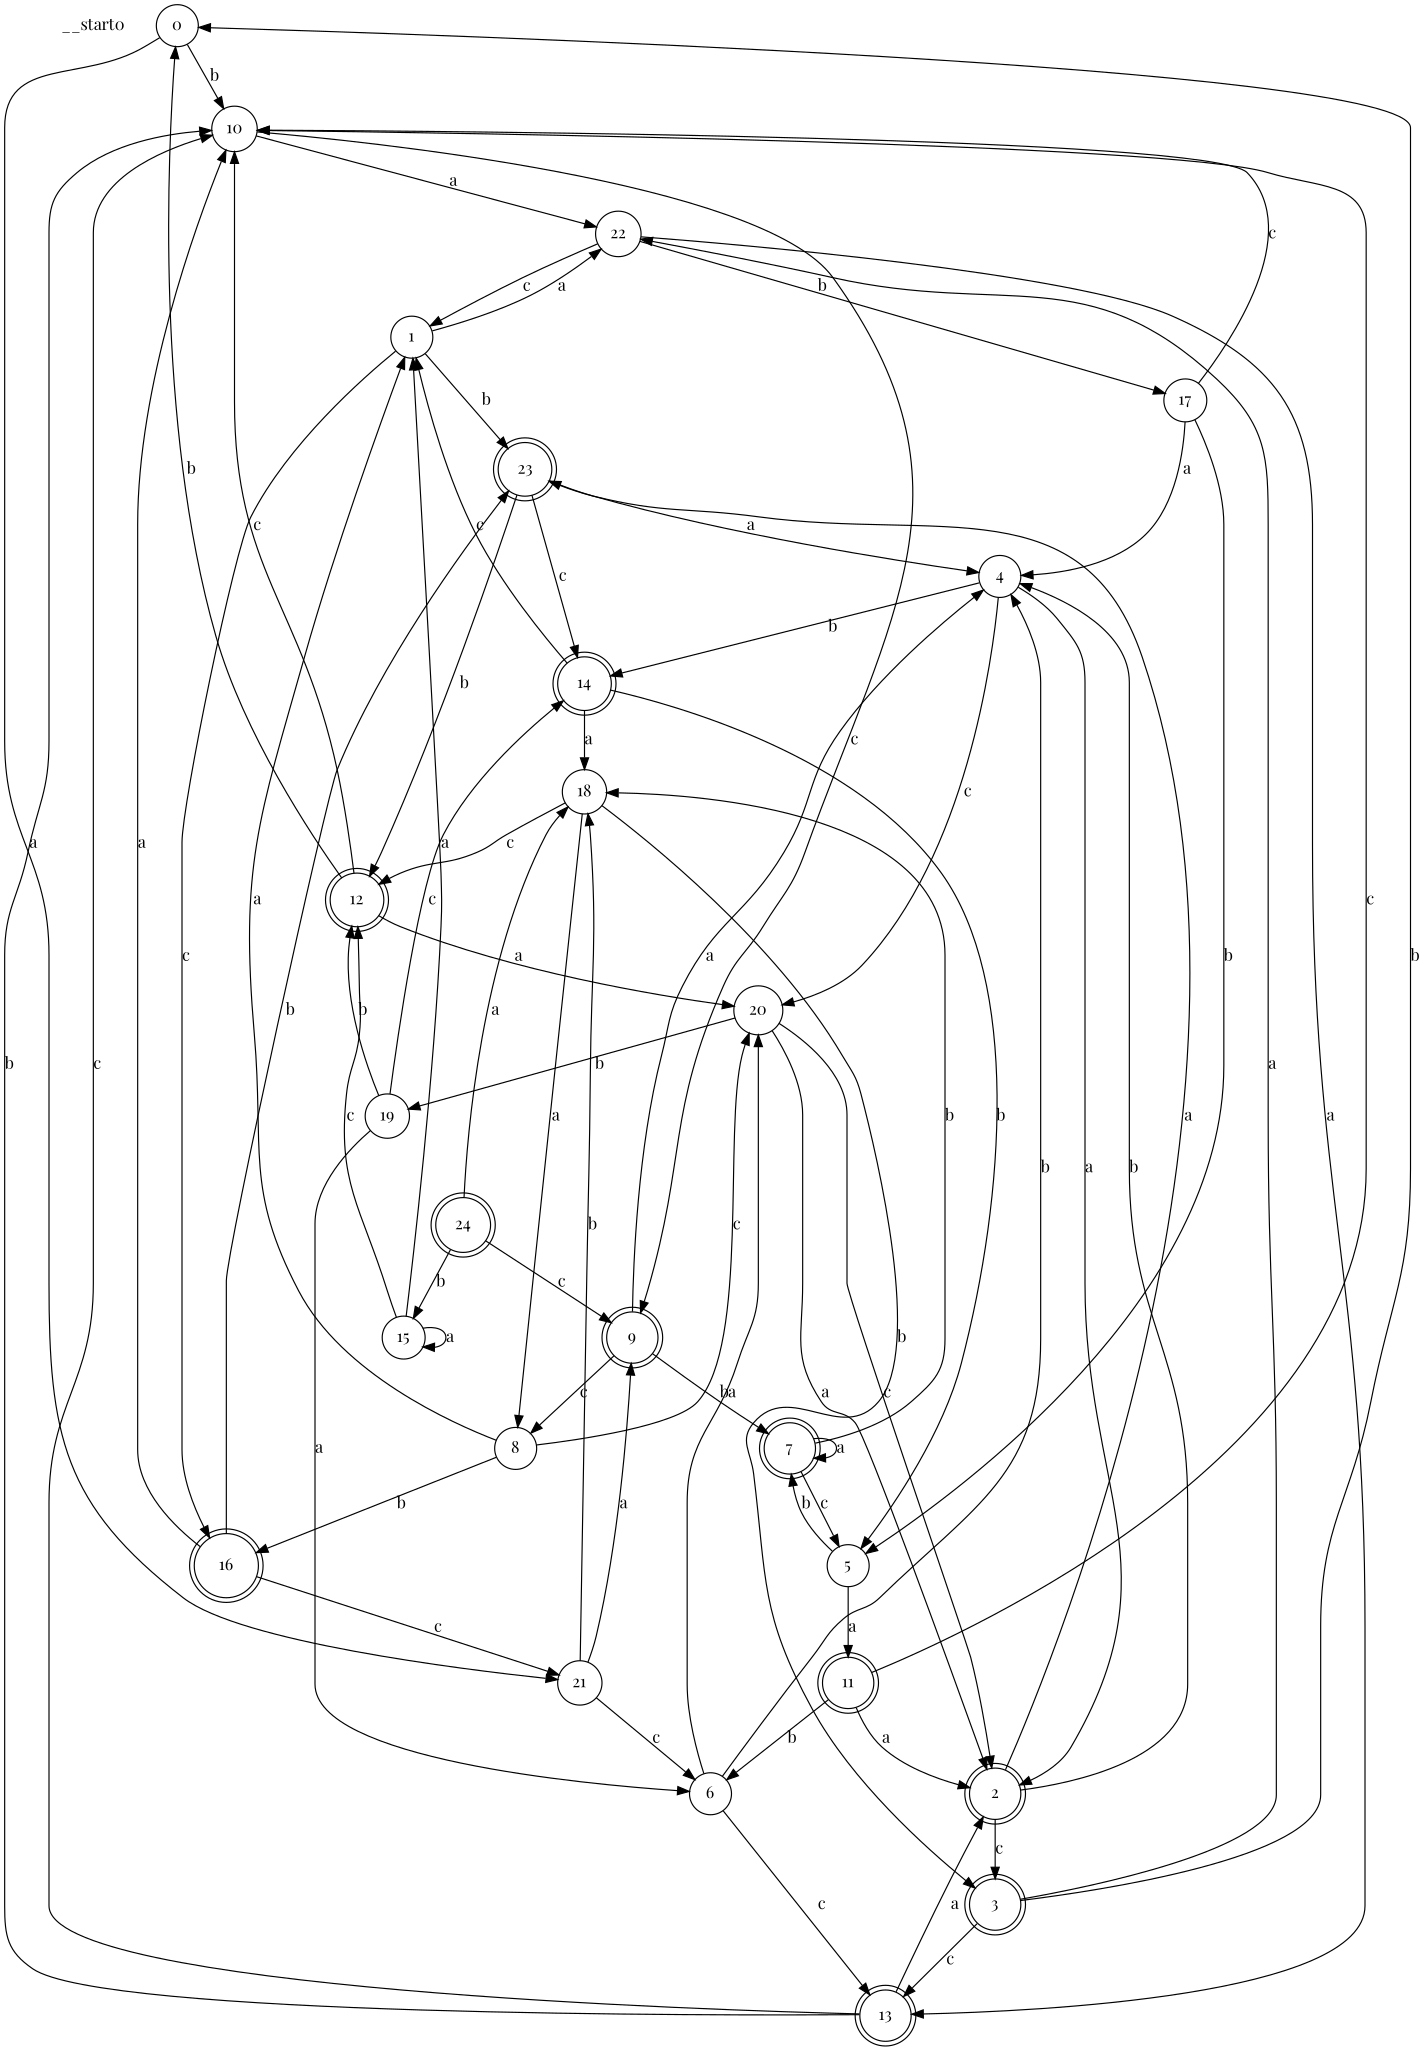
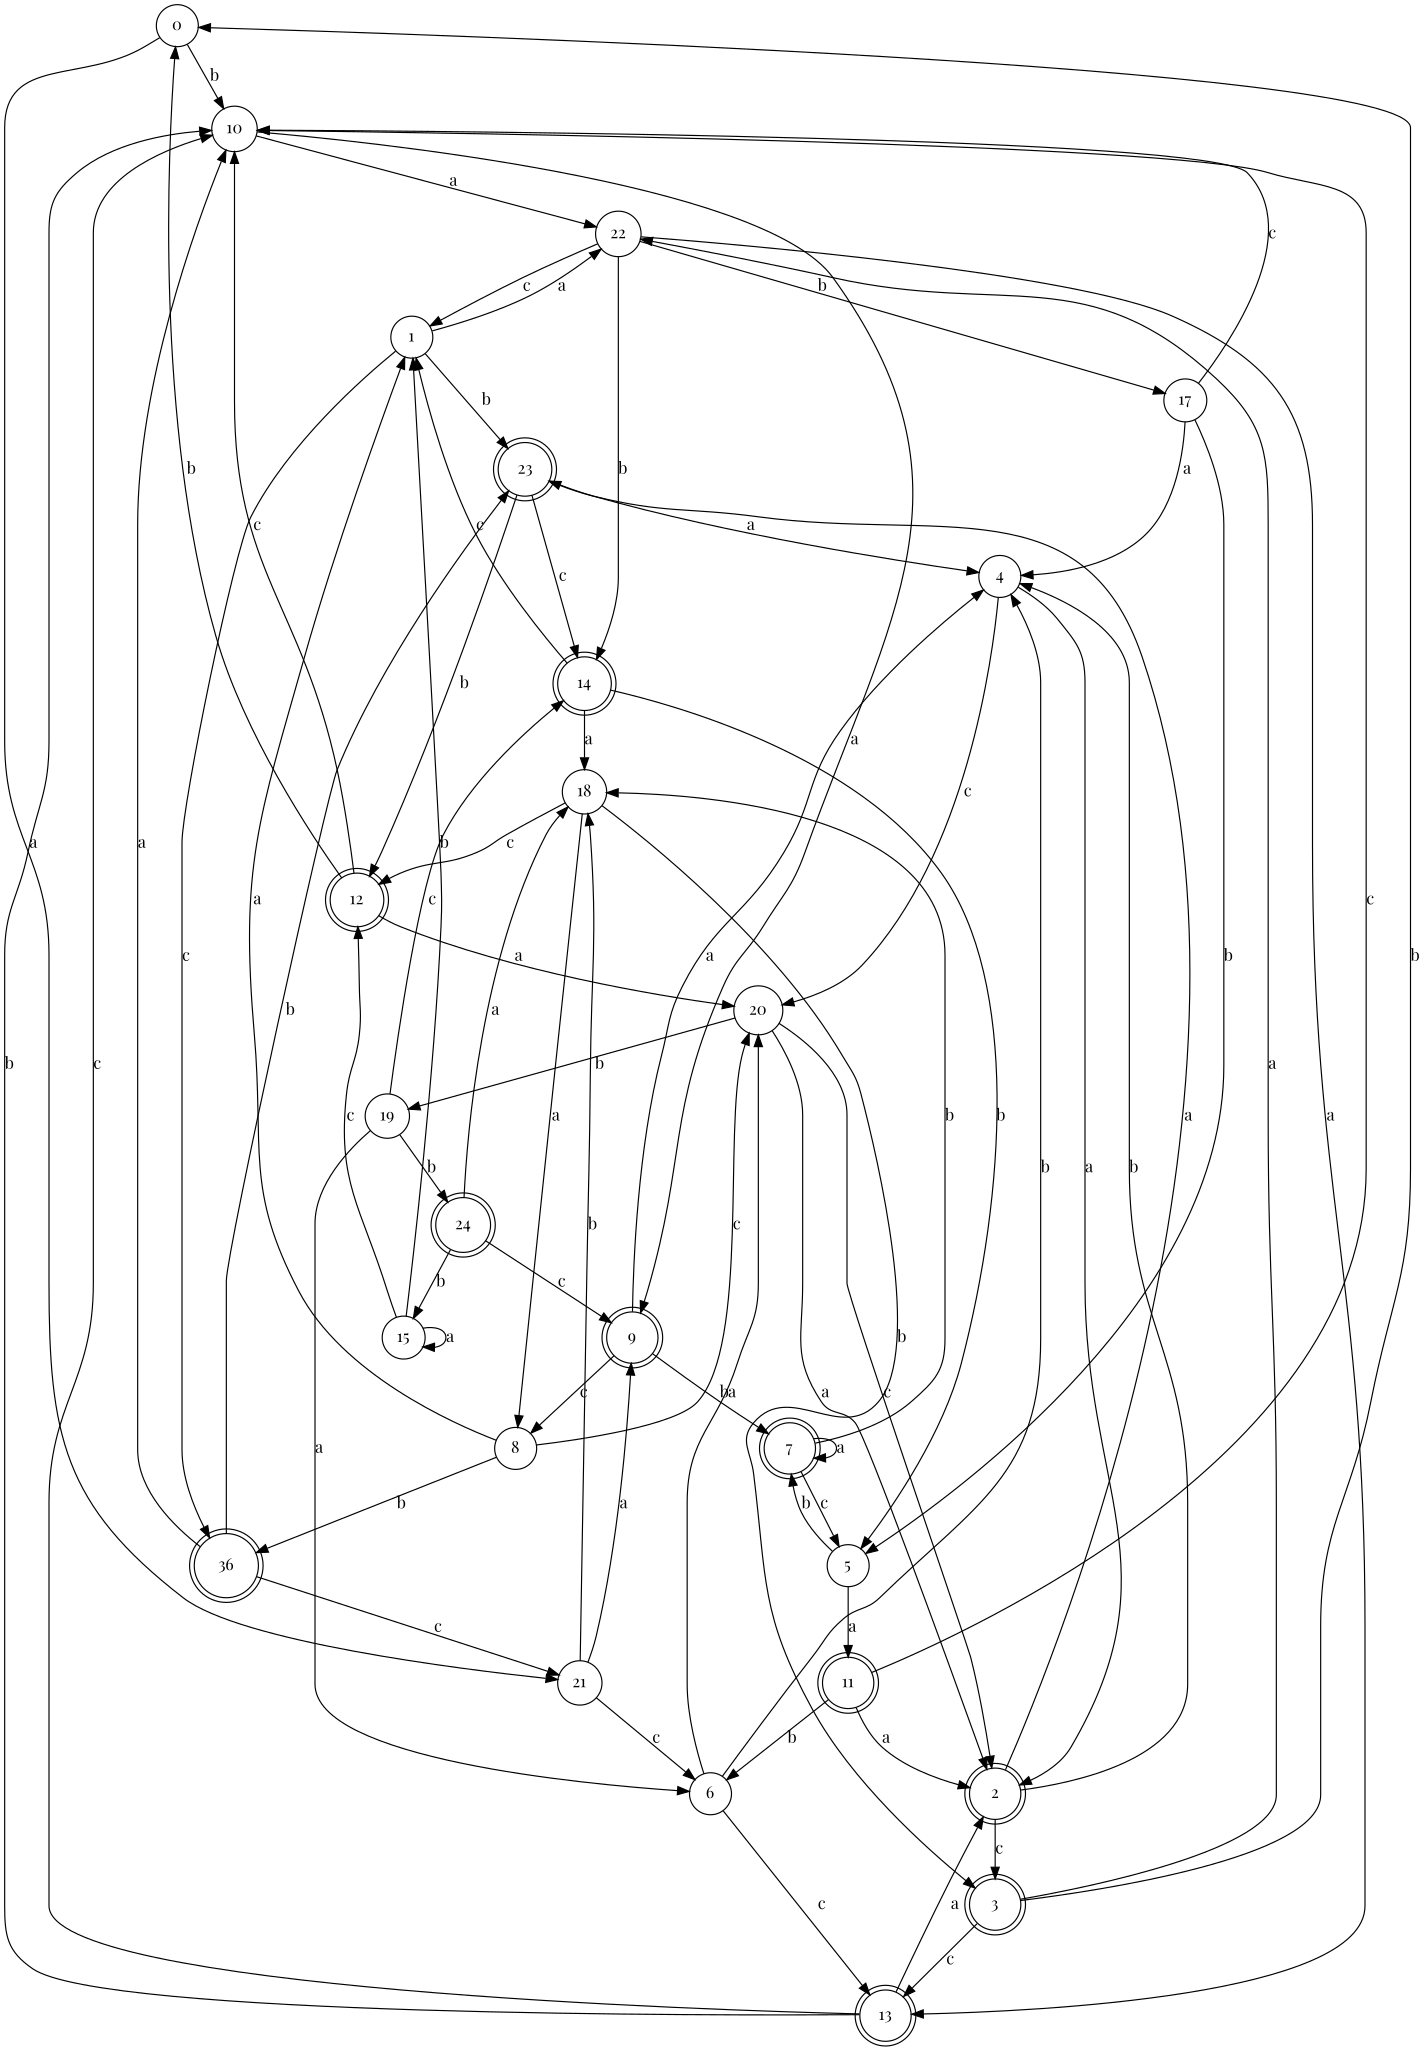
node "__start0": removed
edge "4" -> "14": now "22" -> "14"
edge "10" -> "9": label "c" -> "a"
edge "15" -> "1": label "a" -> "b"
edge "19" -> "12": now "19" -> "24"
node "16": label "16" -> "36"
